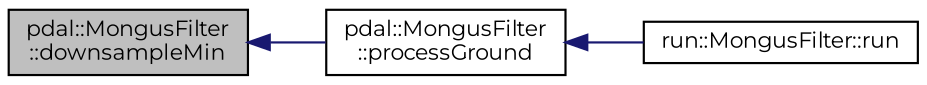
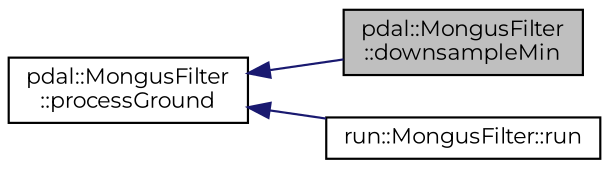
edge "pdal::MongusFilter ::processGround" -> "pdal::MongusFilter ::downsampleMin": reversed
